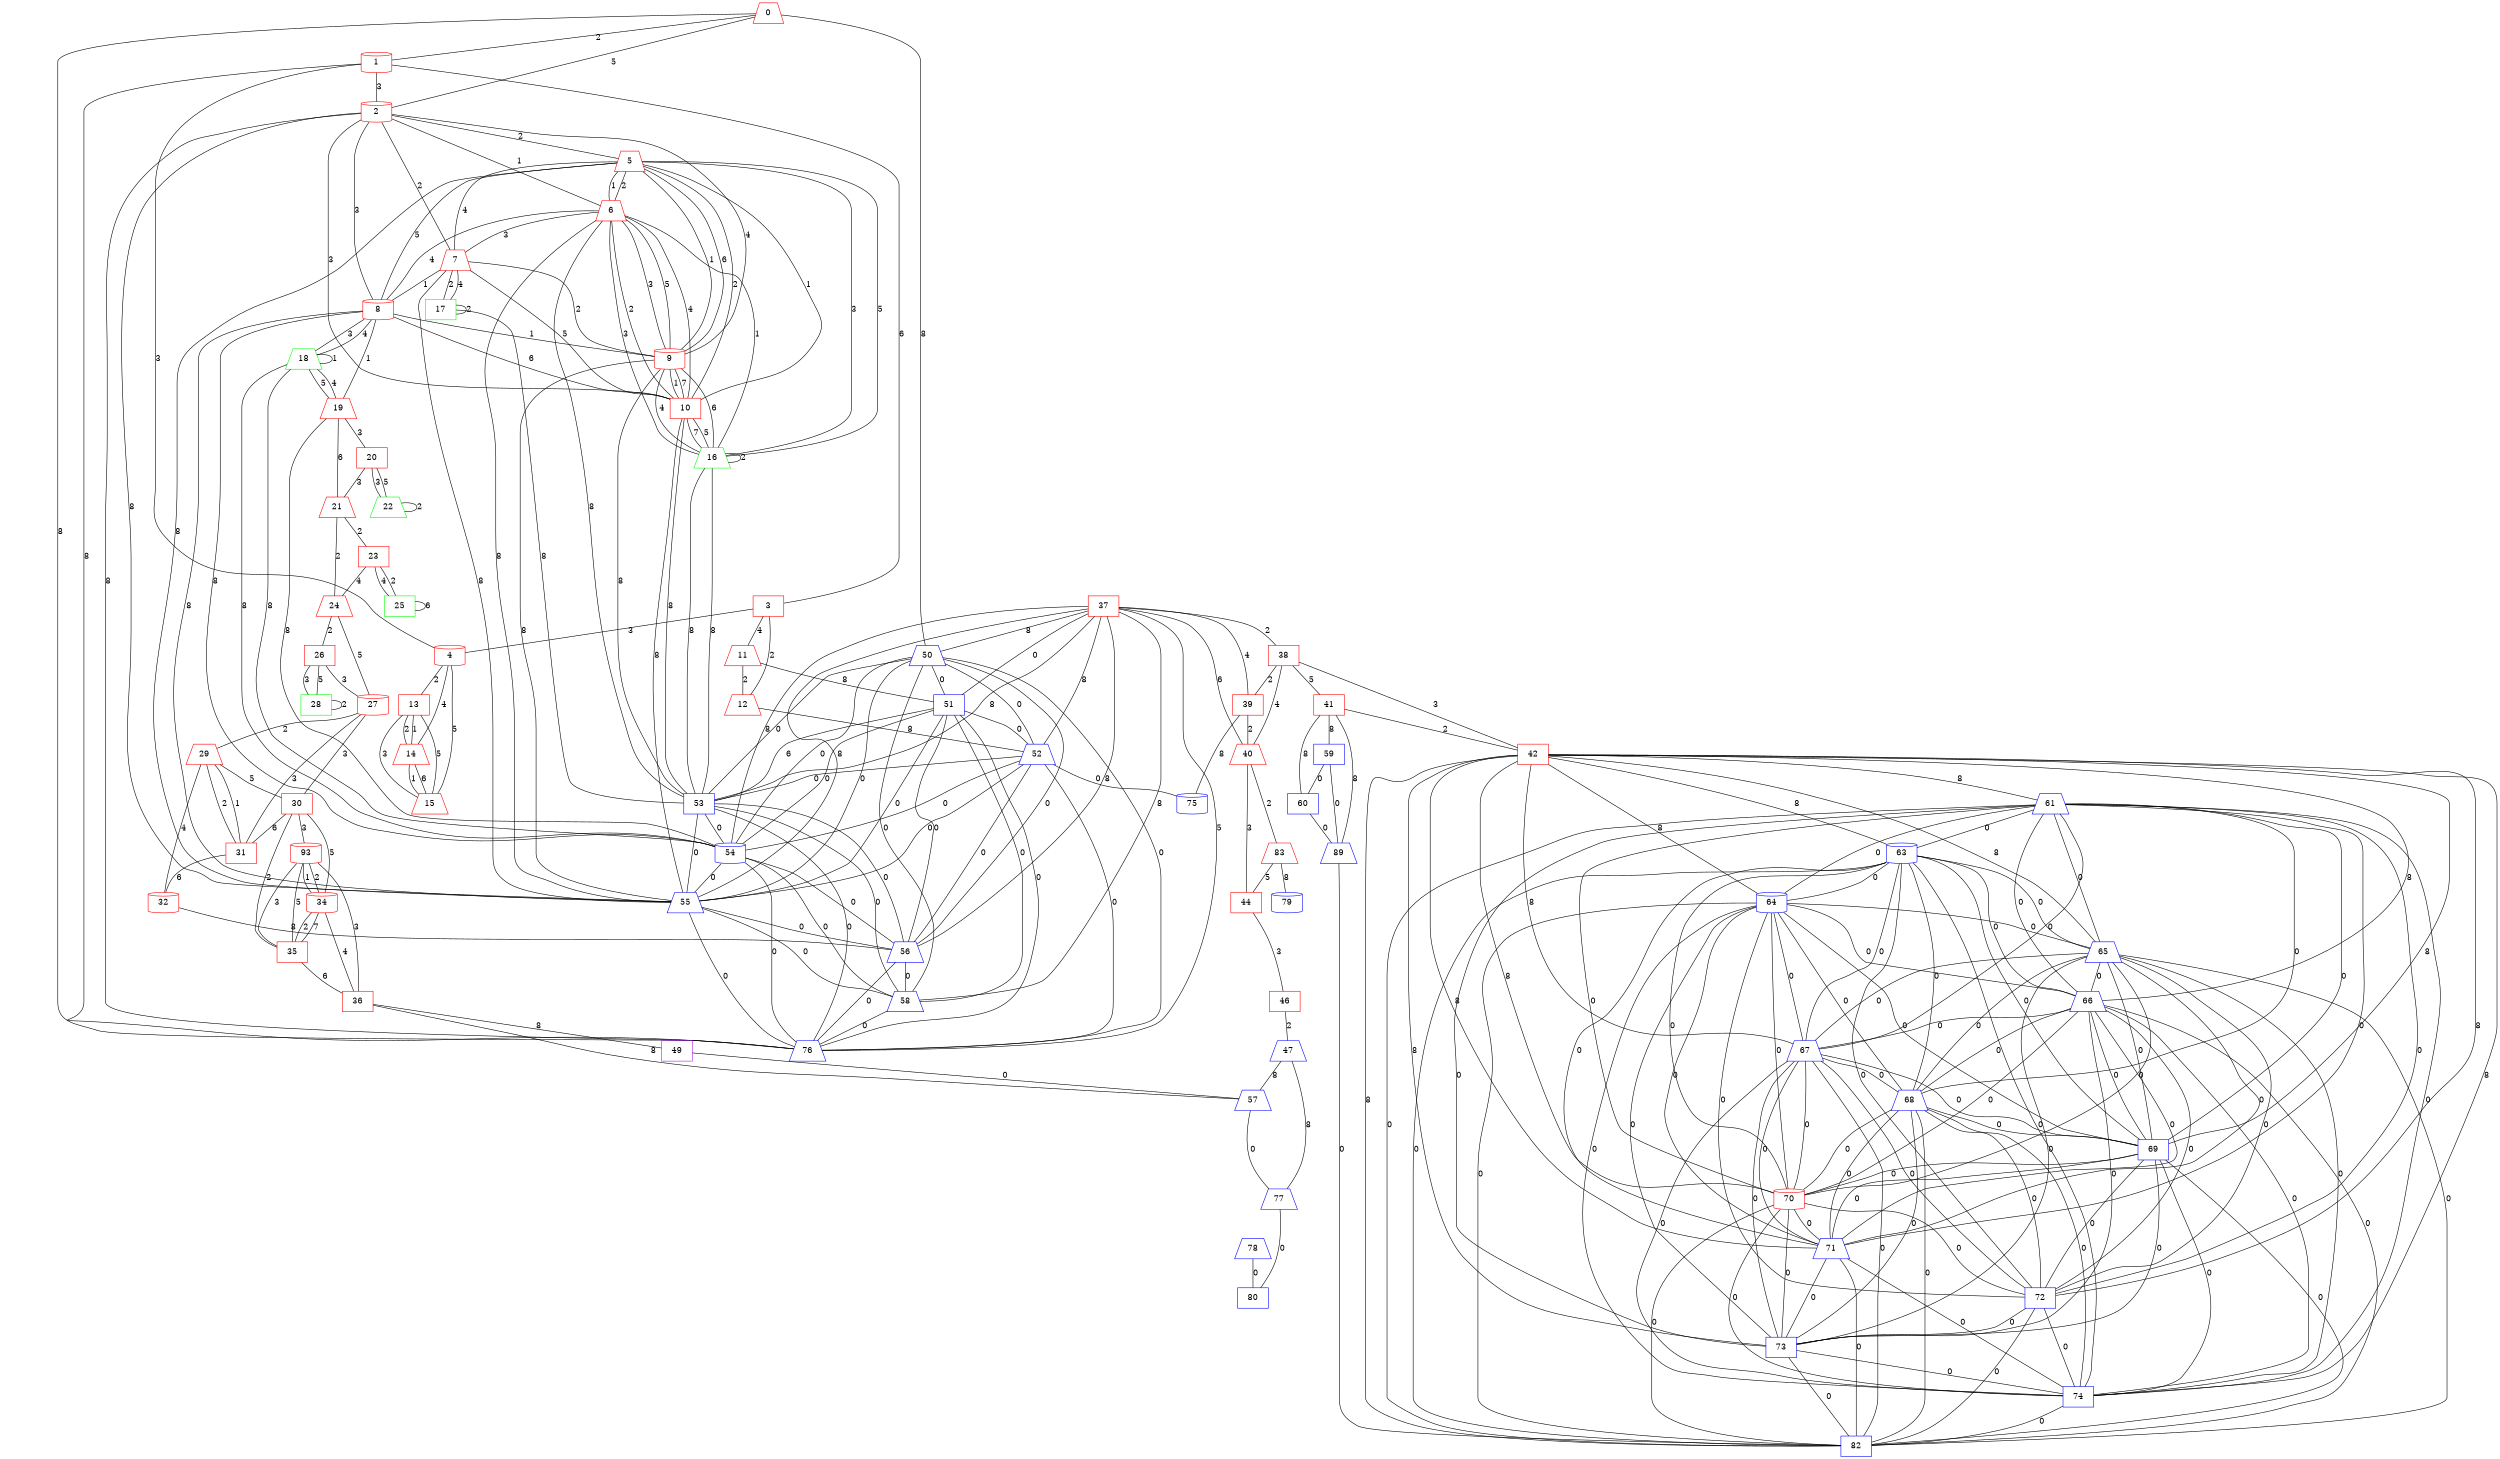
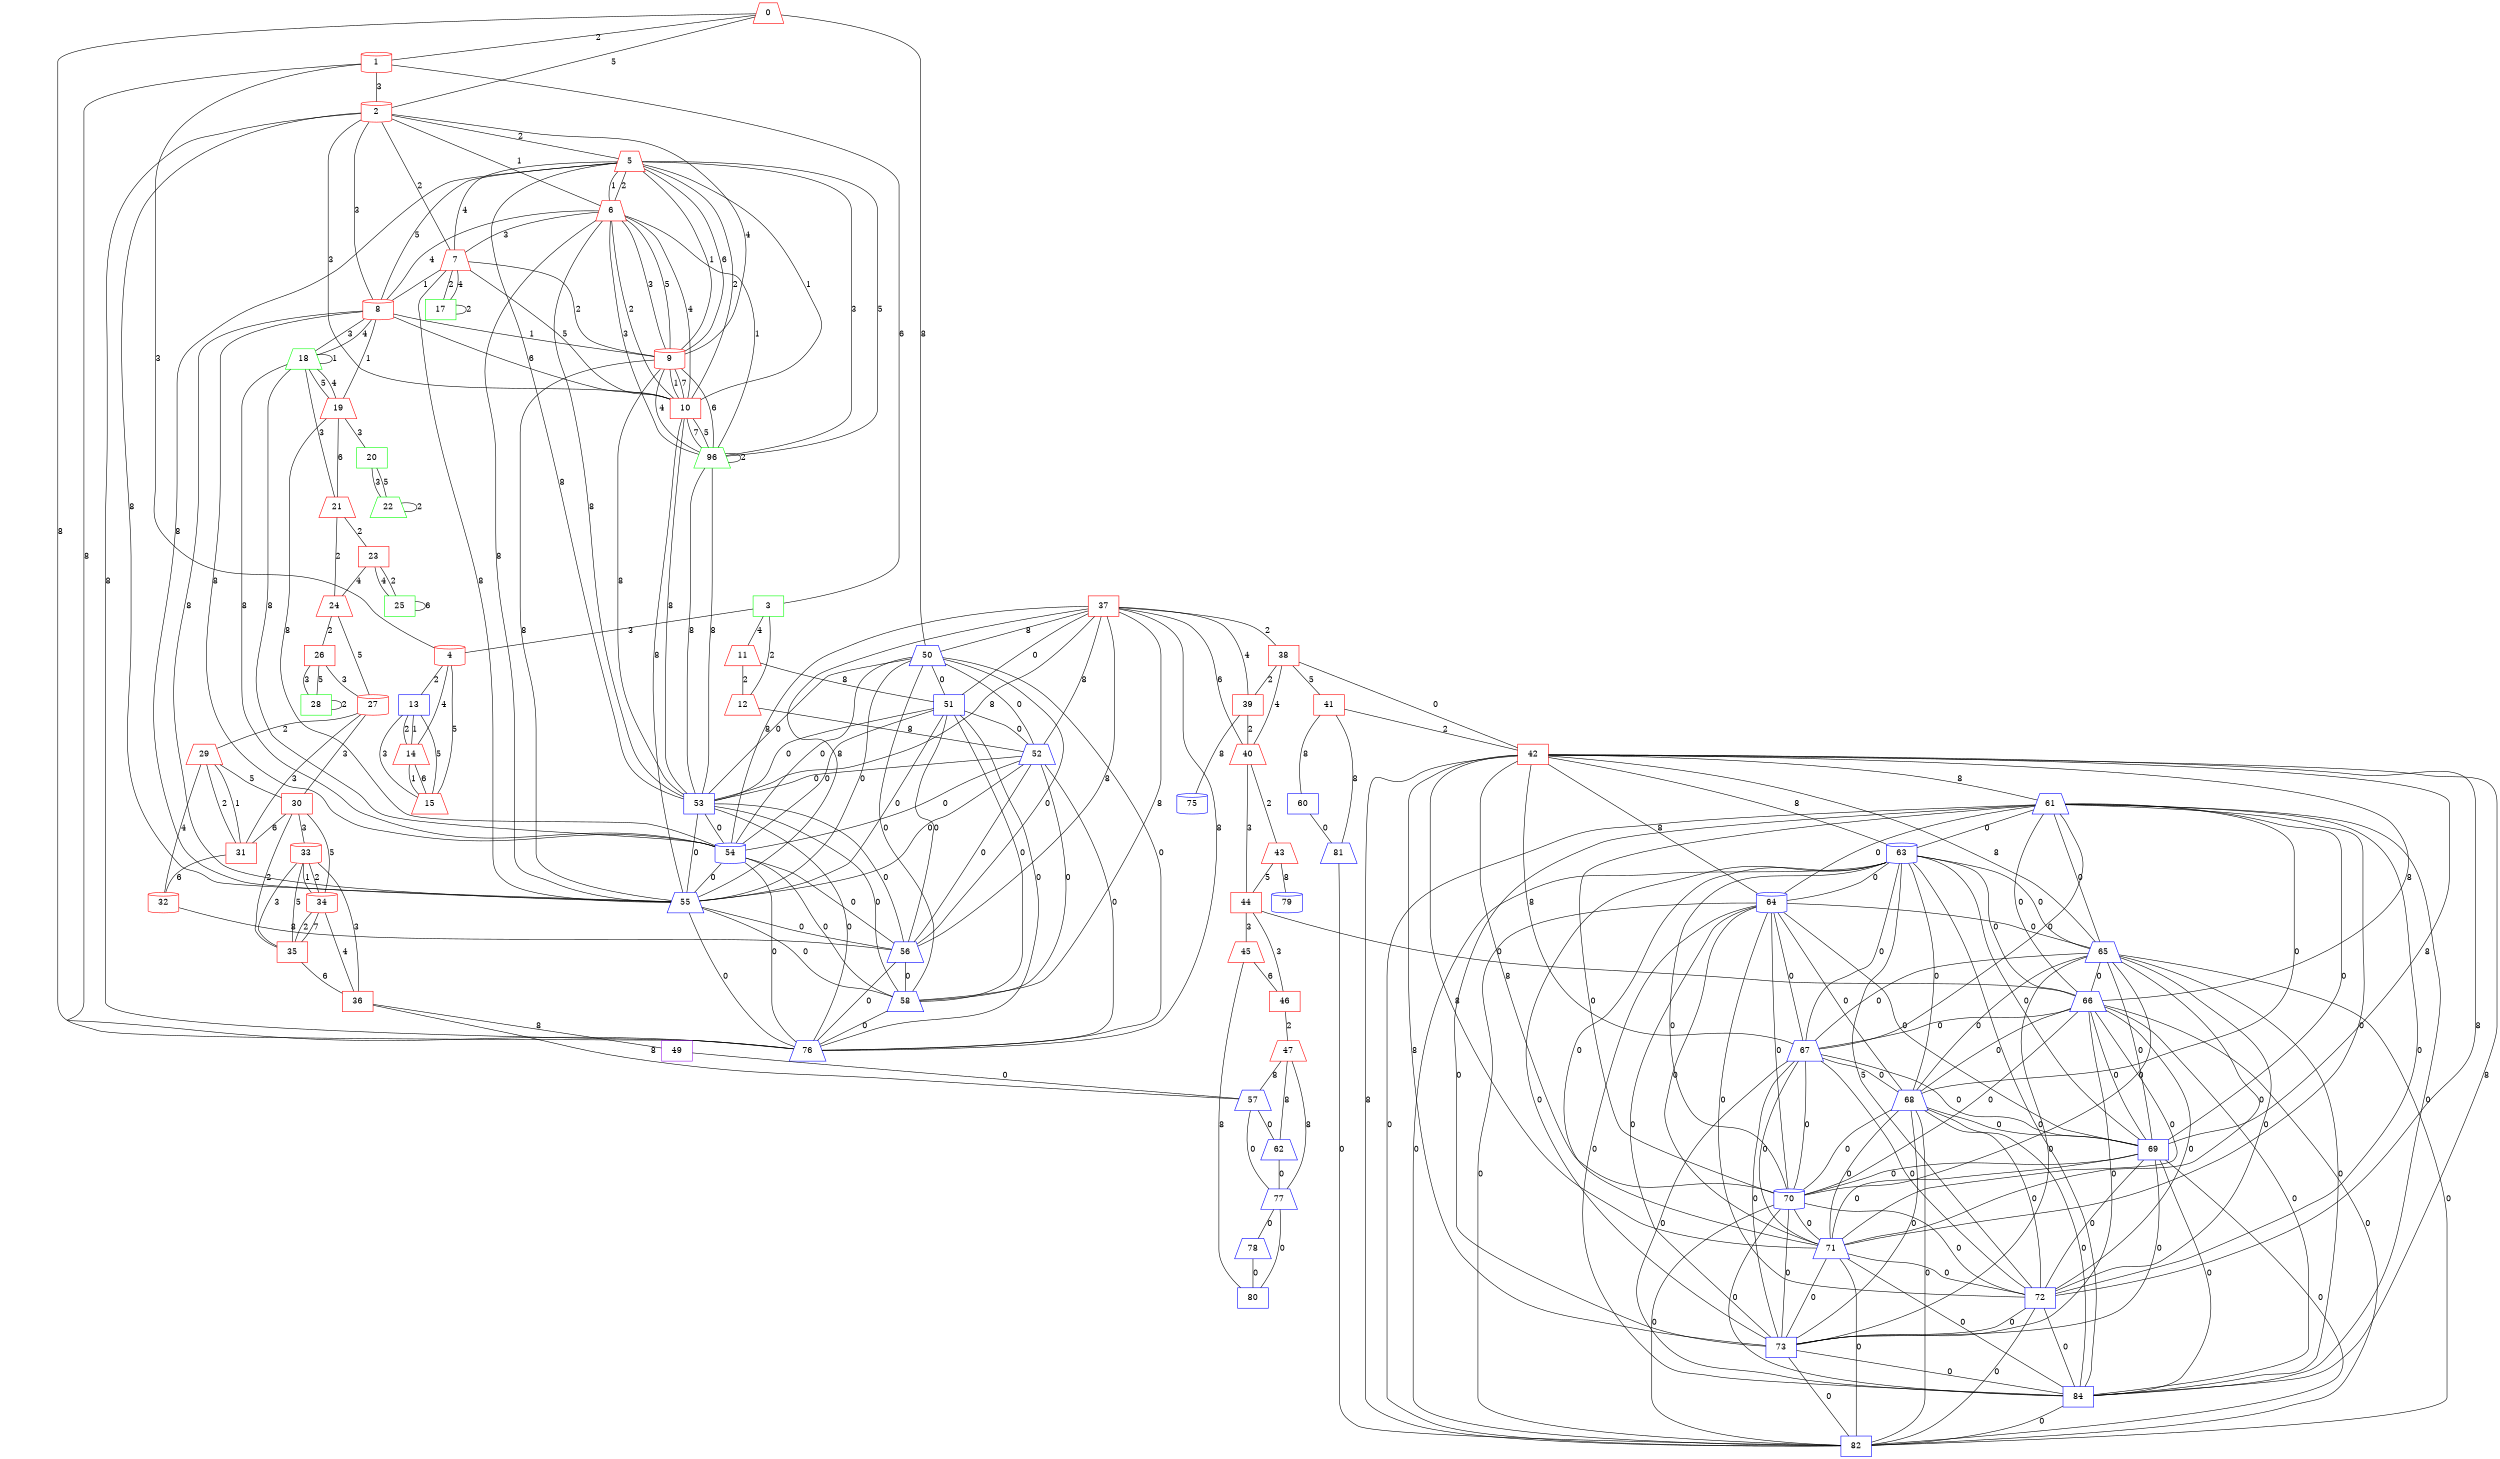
node "20": color red -> green
node "16": label "16" -> "96"
edge "20" -- "21": now "18" -- "21"
edge "17" -- "53": now "5" -- "53"
node "3": color red -> green
node "13": color red -> blue
edge "38" -- "42": label "3" -> "0"
edge "51" -- "53": label "6" -> "0"
node "59": removed
edge "52" -- "75": now "52" -- "58"
edge "37" -- "76": label "5" -> "8"
node "93": label "93" -> "33"
node "83": label "83" -> "43"
node "89": label "89" -> "81"
node "45": added
edge "64" -- "66": now "44" -- "66"
edge "63" -- "73": added, label "0"
node "47": color blue -> red
edge "63" -- "72": label "0" -> "5"
node "62": added
node "70": color red -> blue
edge "77" -- "78": added, label "0"
edge "67" -- "82": removed, label "0"
edge "71" -- "72": added, label "0"
node "74": label "74" -> "84"
